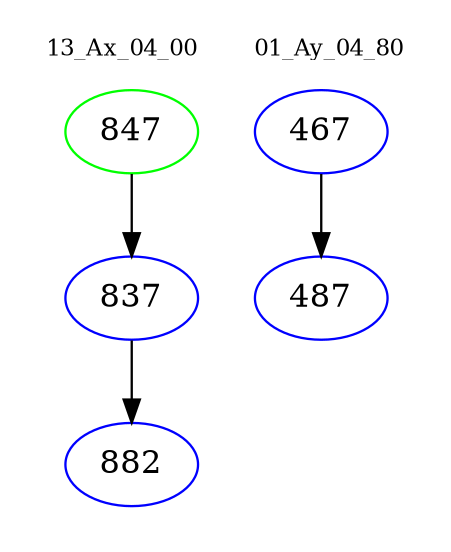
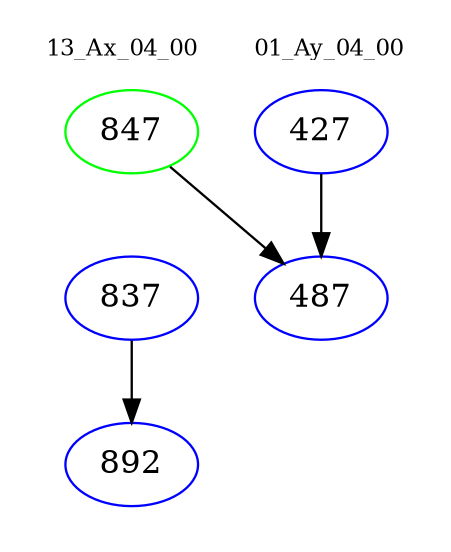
cluster "01_Ay_04_80": label "01_Ay_04_80" -> "01_Ay_04_00"
node "467": label "467" -> "427"
edge "847" -> "837": now "847" -> "487"
node "882": label "882" -> "892"
